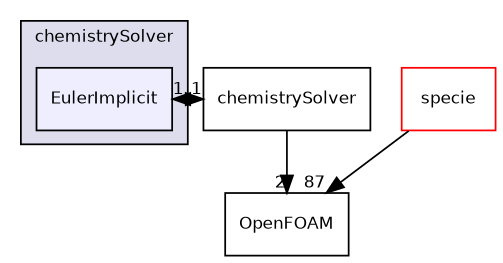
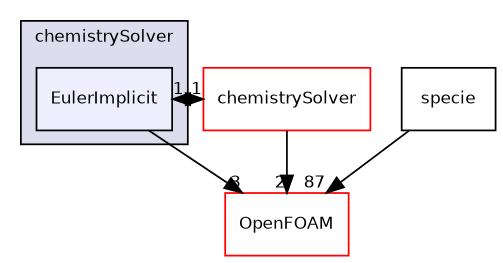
node "chemistrySolver": color black -> red
node "specie": color red -> black
edge "EulerImplicit" -> "OpenFOAM": added
node "OpenFOAM": color black -> red
